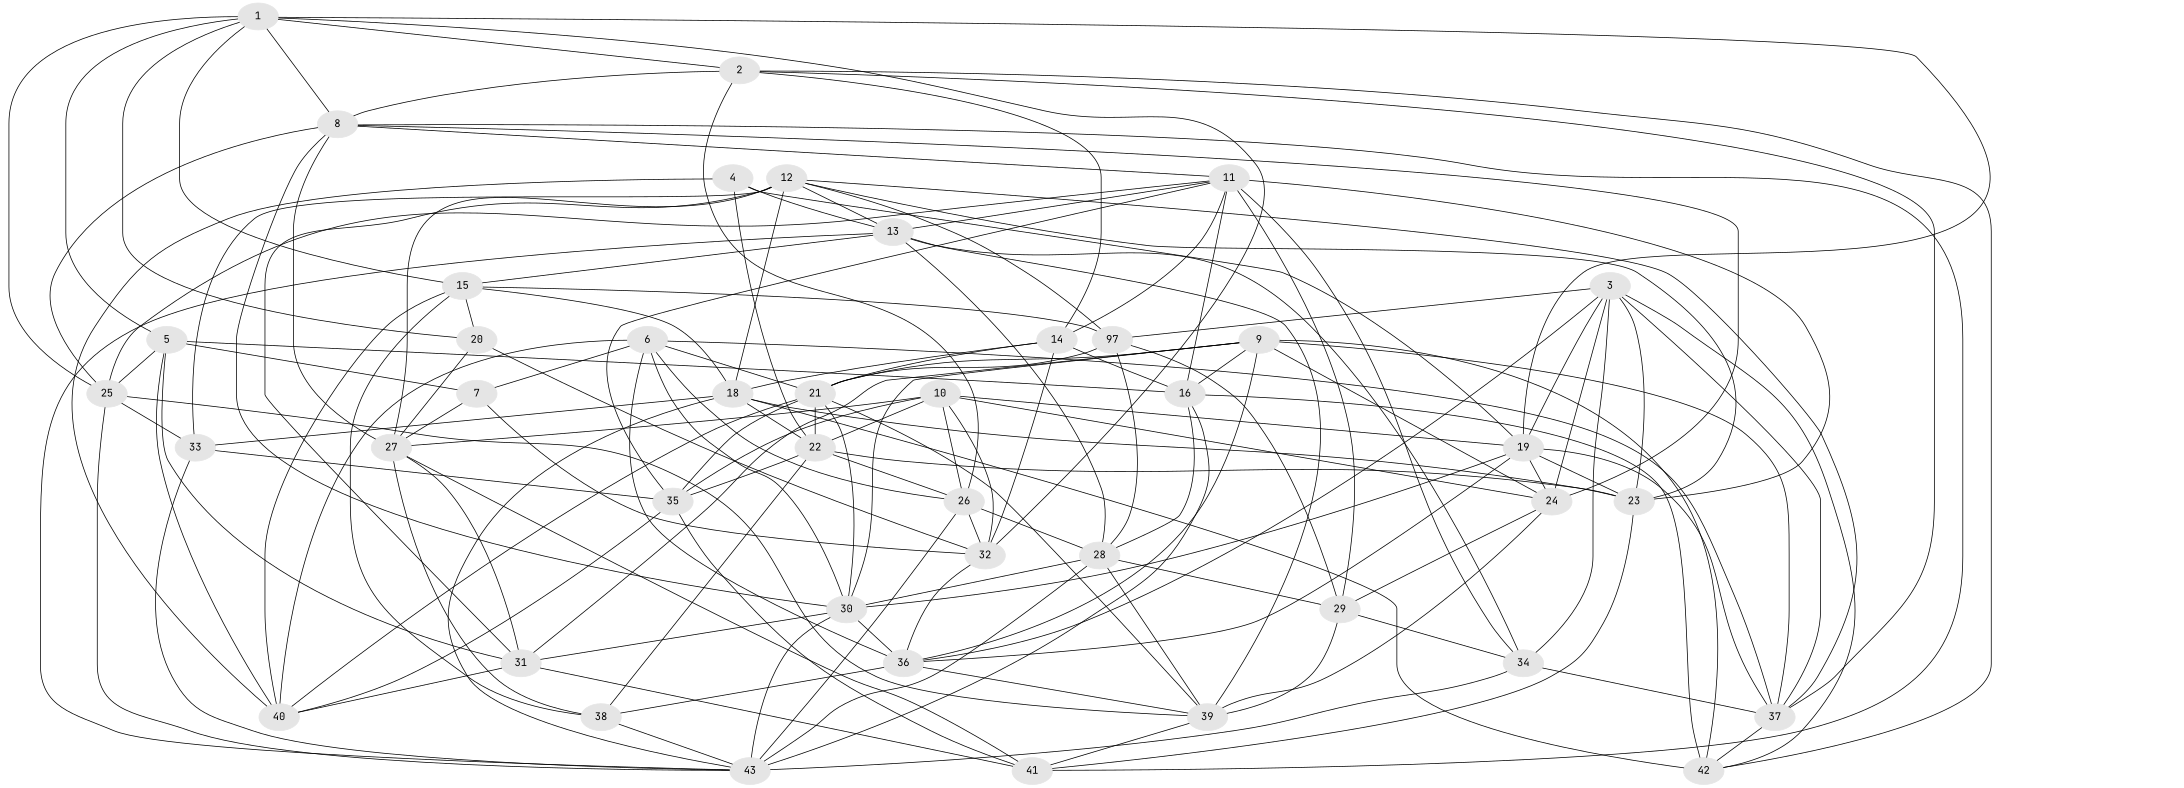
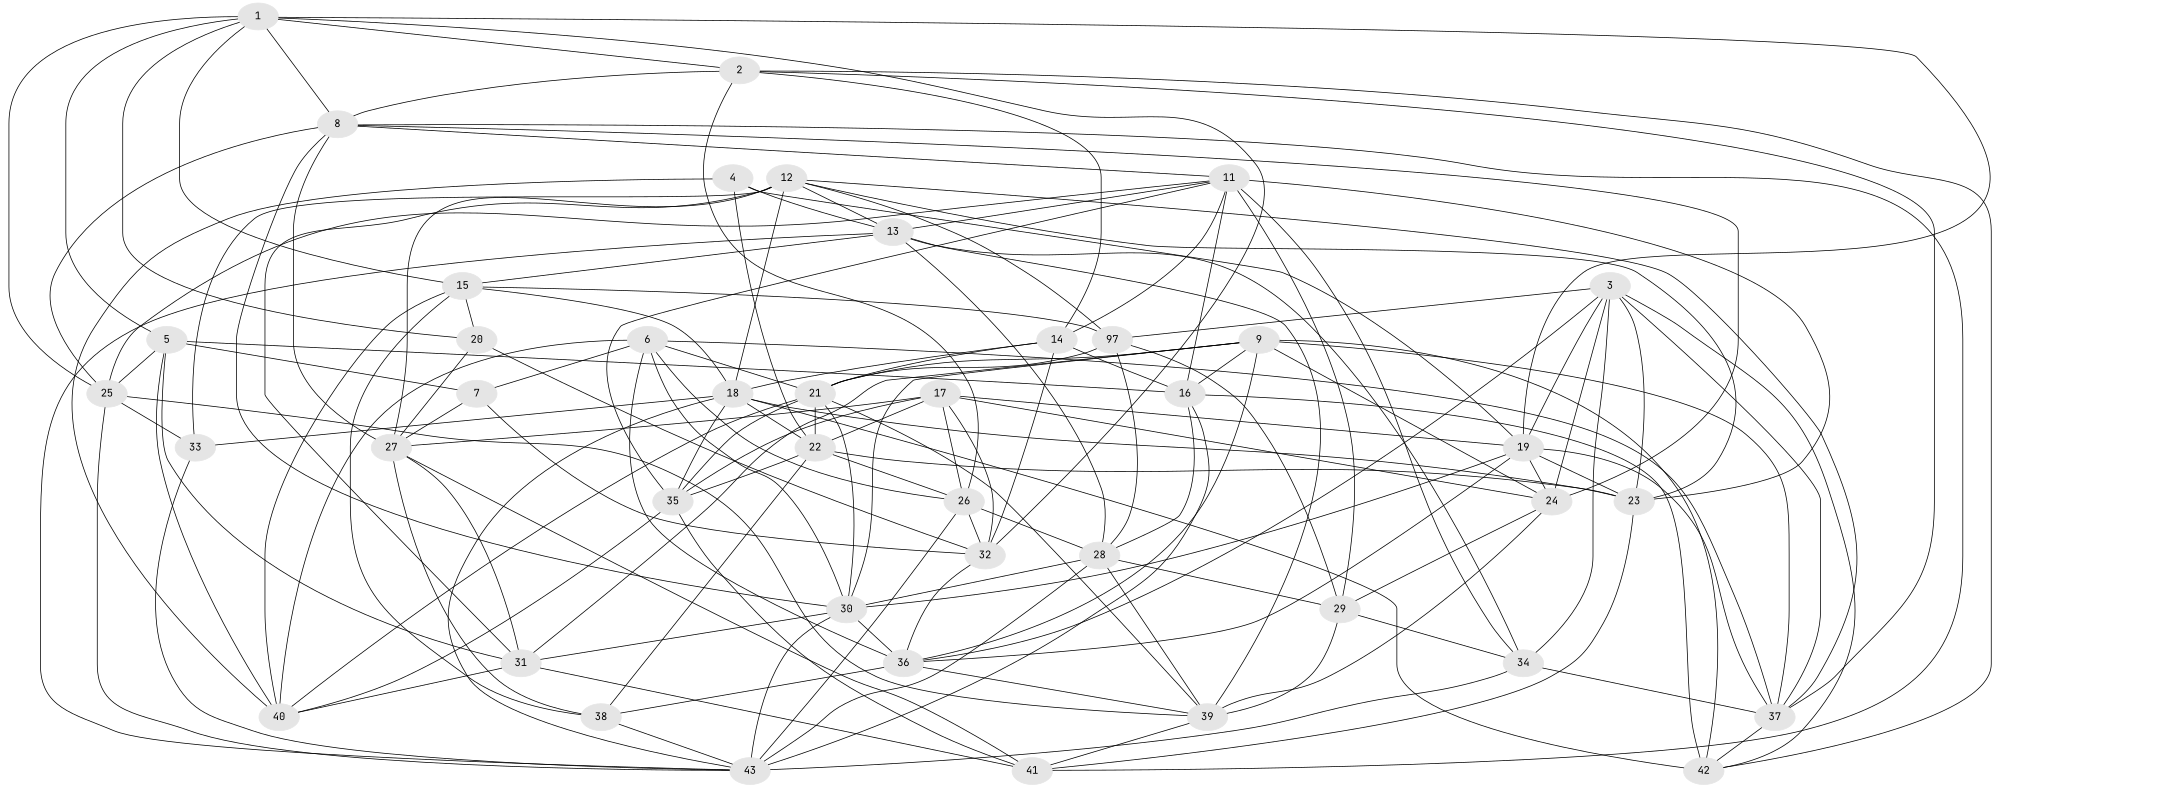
node "10": label "10" -> "17"
edge "33" -- "35": now "18" -- "35"
